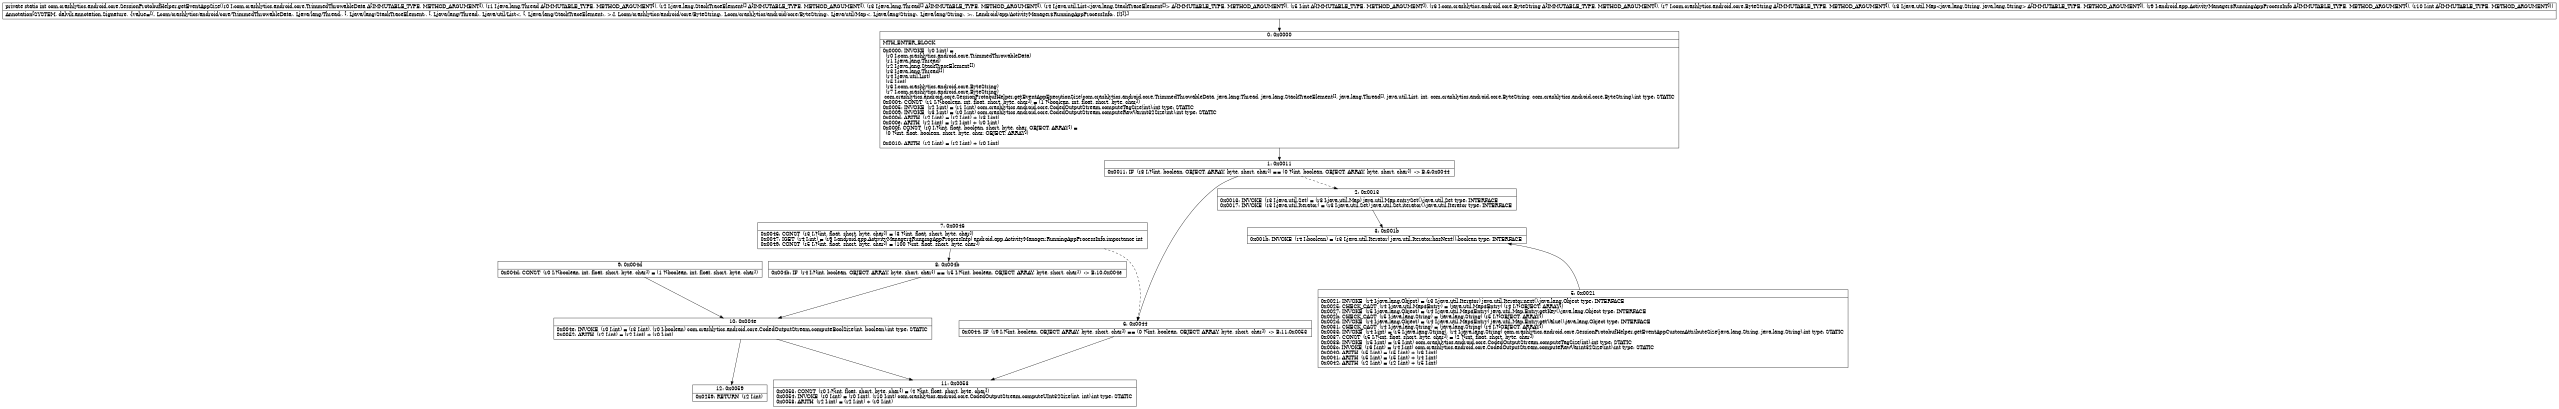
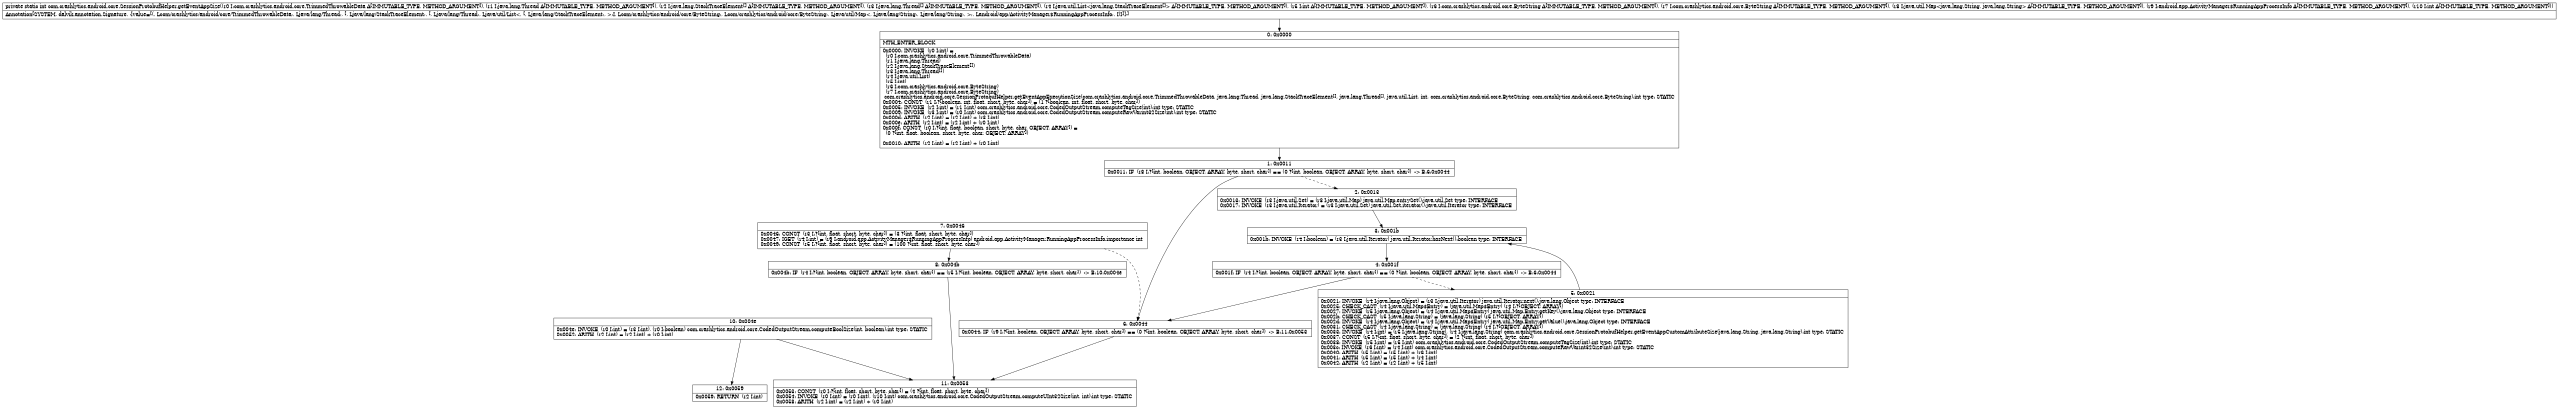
node "9: 0x004d": removed
node "4: 0x001f": added
edge "8: 0x004b" -> "10: 0x004e": now "8: 0x004b" -> "11: 0x0053"
node "12: 0x0059": text "0x0259: RETURN  (r2 I:int)" -> "0x0059: RETURN  (r2 I:int)"
